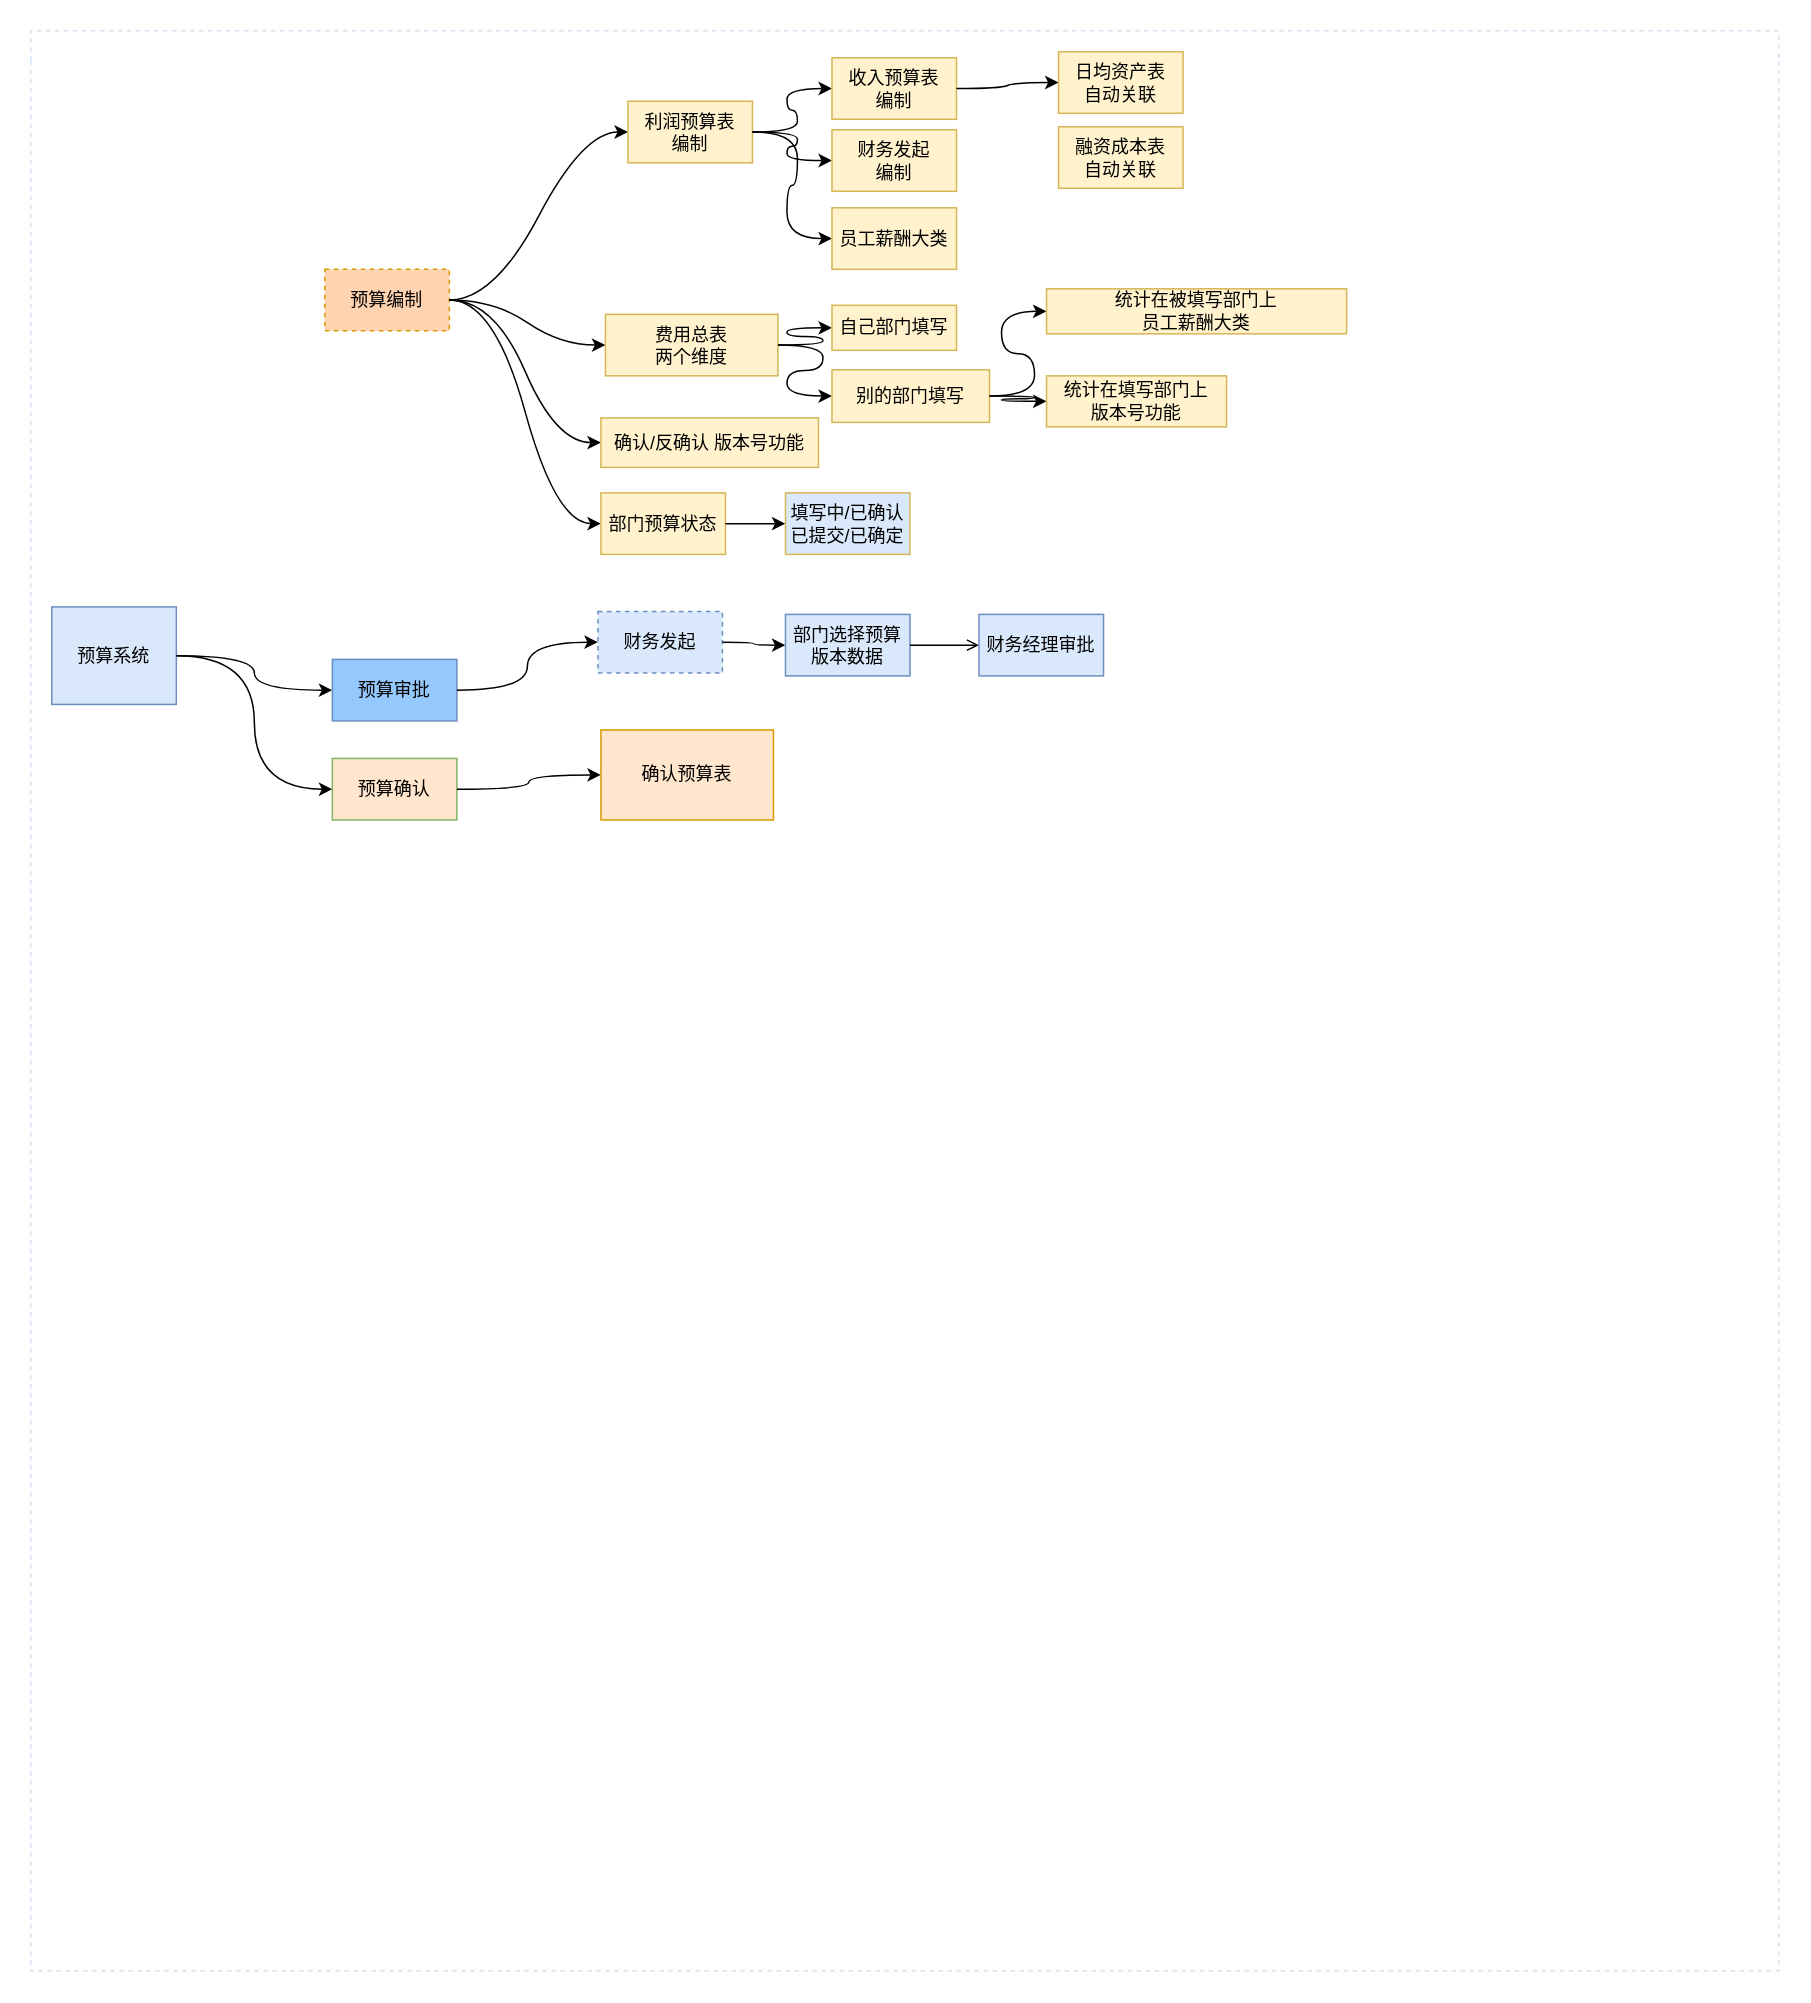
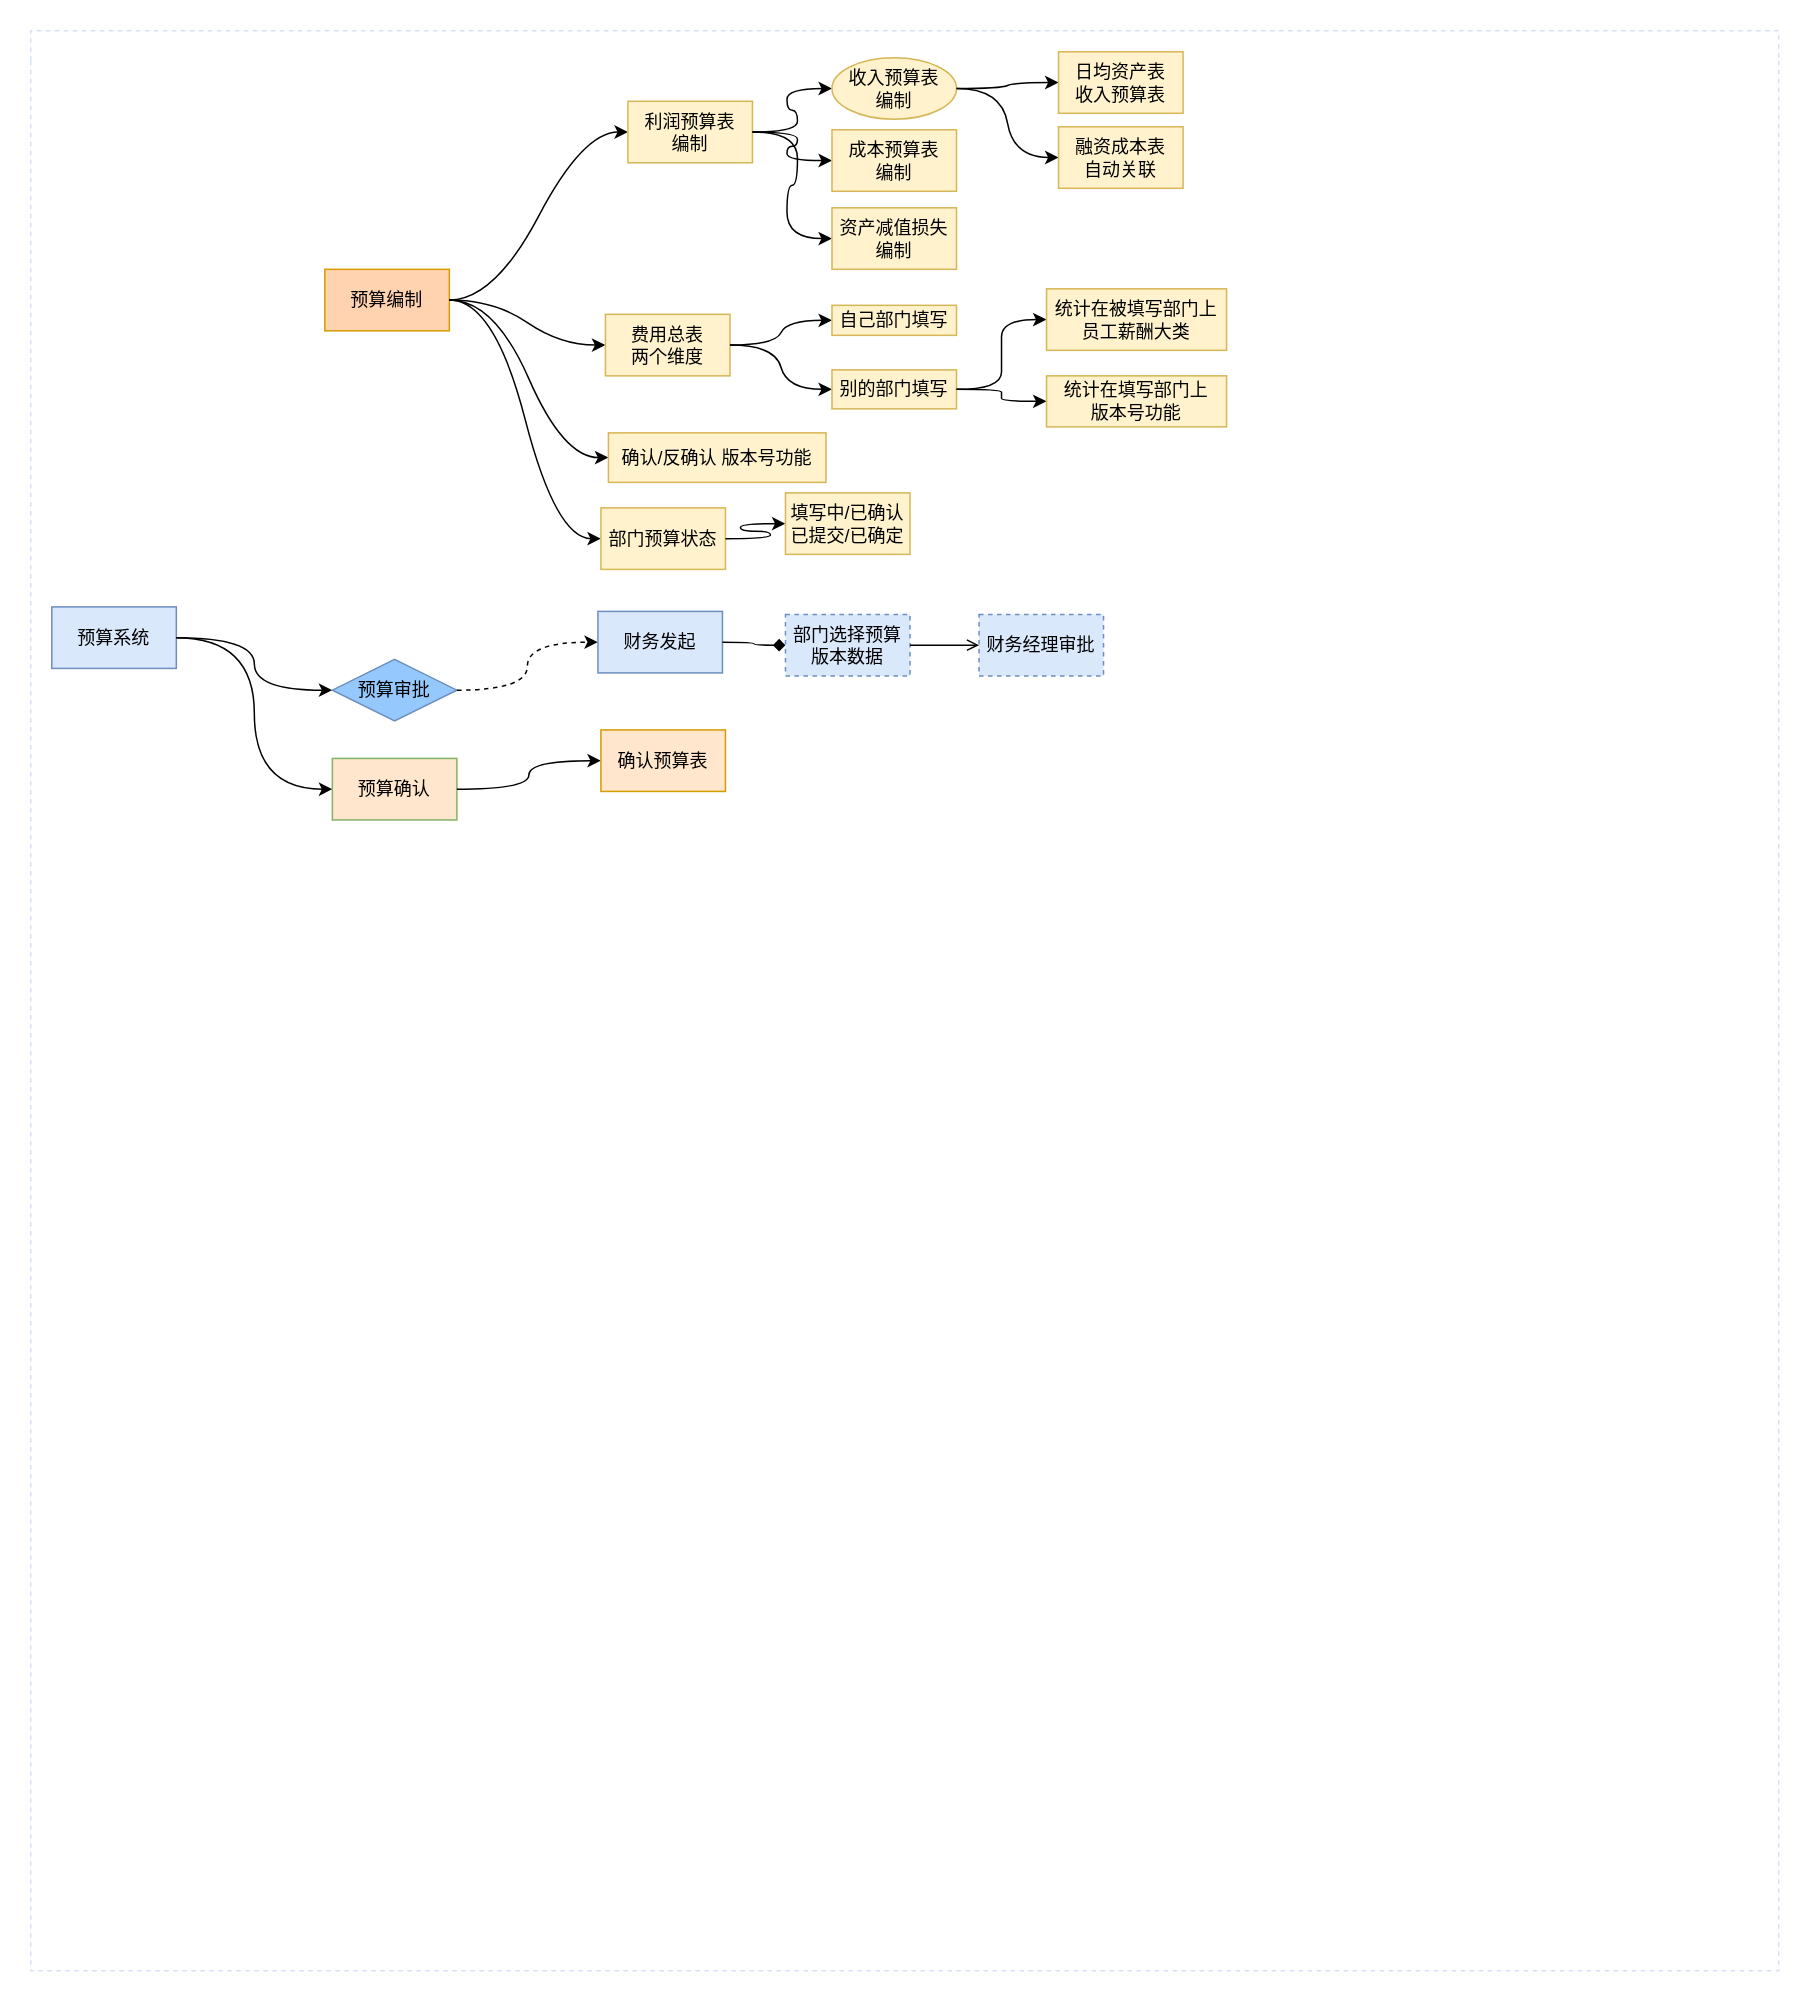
node "日均资产表 自动关联": label "日均资产表 自动关联" -> "日均资产表 收入预算表"
node "收入预算表 编制": shape rectangle -> ellipse
edge "收入预算表 编制" -> "融资成本表 自动关联": added
node "财务发起 编制": label "财务发起 编制" -> "成本预算表 编制"
node "员工薪酬大类": label "员工薪酬大类" -> "资产减值损失编制"
node "预算编制": style dashed -> solid
node "统计在被填写部门上 员工薪酬大类": size 300x45 -> 180x62
node "自己部门填写": size 125x45 -> 125x30
node "费用总表 两个维度": size 173x62 -> 125x62
node "别的部门填写": size 158x53 -> 125x39
node "确认/反确认 版本号功能": moved (710, 443) -> (717, 458)
node "部门预算状态": moved (663, 524) -> (663, 539)
node "填写中/已确认 已提交/已确定": fillcolor #dae8fc -> #fff2cc
node "财务发起": style dashed -> solid
edge "财务发起" -> "部门选择预算版本数据": arrowhead classic -> diamond
node "部门选择预算版本数据": style solid -> dashed
node "财务经理审批": style solid -> dashed
node "预算系统": size 125x98 -> 125x62
edge "预算审批" -> "财务发起": style solid -> dashed
node "预算审批": shape rectangle -> diamond
node "确认预算表": size 173x90 -> 125x62
